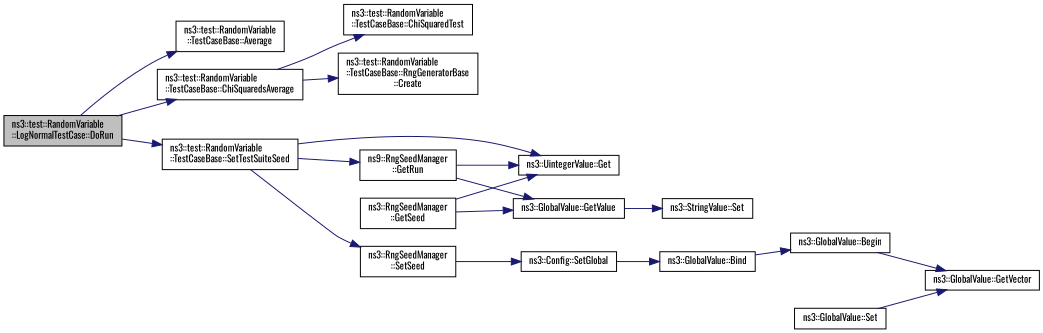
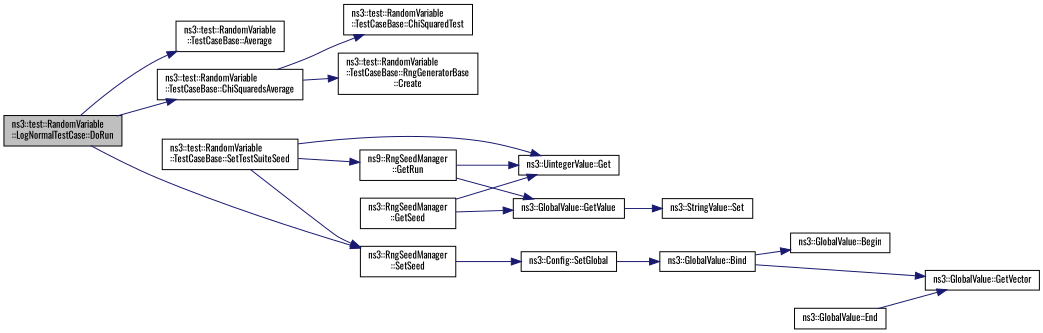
edge "ns3::test::RandomVariable ::LogNormalTestCase::DoRun" -> "ns3::test::RandomVariable ::TestCaseBase::SetTestSuiteSeed": now "ns3::test::RandomVariable ::LogNormalTestCase::DoRun" -> "ns3::RngSeedManager ::SetSeed"
edge "ns3::GlobalValue::Begin" -> "ns3::GlobalValue::GetVector": now "ns3::GlobalValue::Bind" -> "ns3::GlobalValue::GetVector"
node "ns3::GlobalValue::Set": label "ns3::GlobalValue::Set" -> "ns3::GlobalValue::End"
